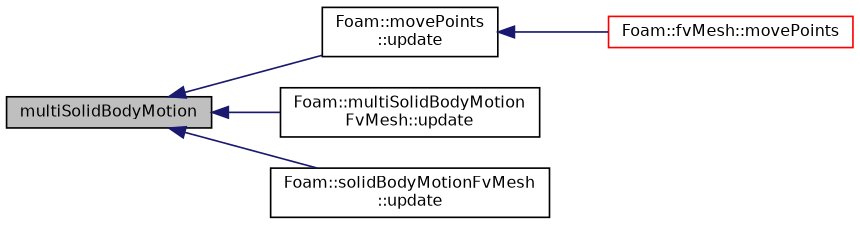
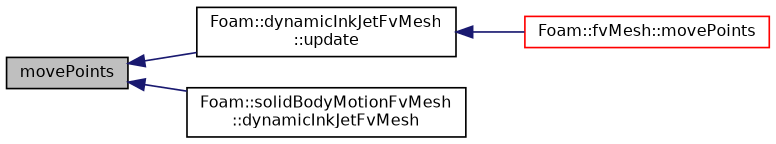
node "Foam::movePoints ::update": label "Foam::movePoints ::update" -> "Foam::dynamicInkJetFvMesh ::update"
node "multiSolidBodyMotion": label "multiSolidBodyMotion" -> "movePoints"
node "Foam::multiSolidBodyMotion FvMesh::update": removed
node "Foam::solidBodyMotionFvMesh ::update": label "Foam::solidBodyMotionFvMesh ::update" -> "Foam::solidBodyMotionFvMesh ::dynamicInkJetFvMesh"
